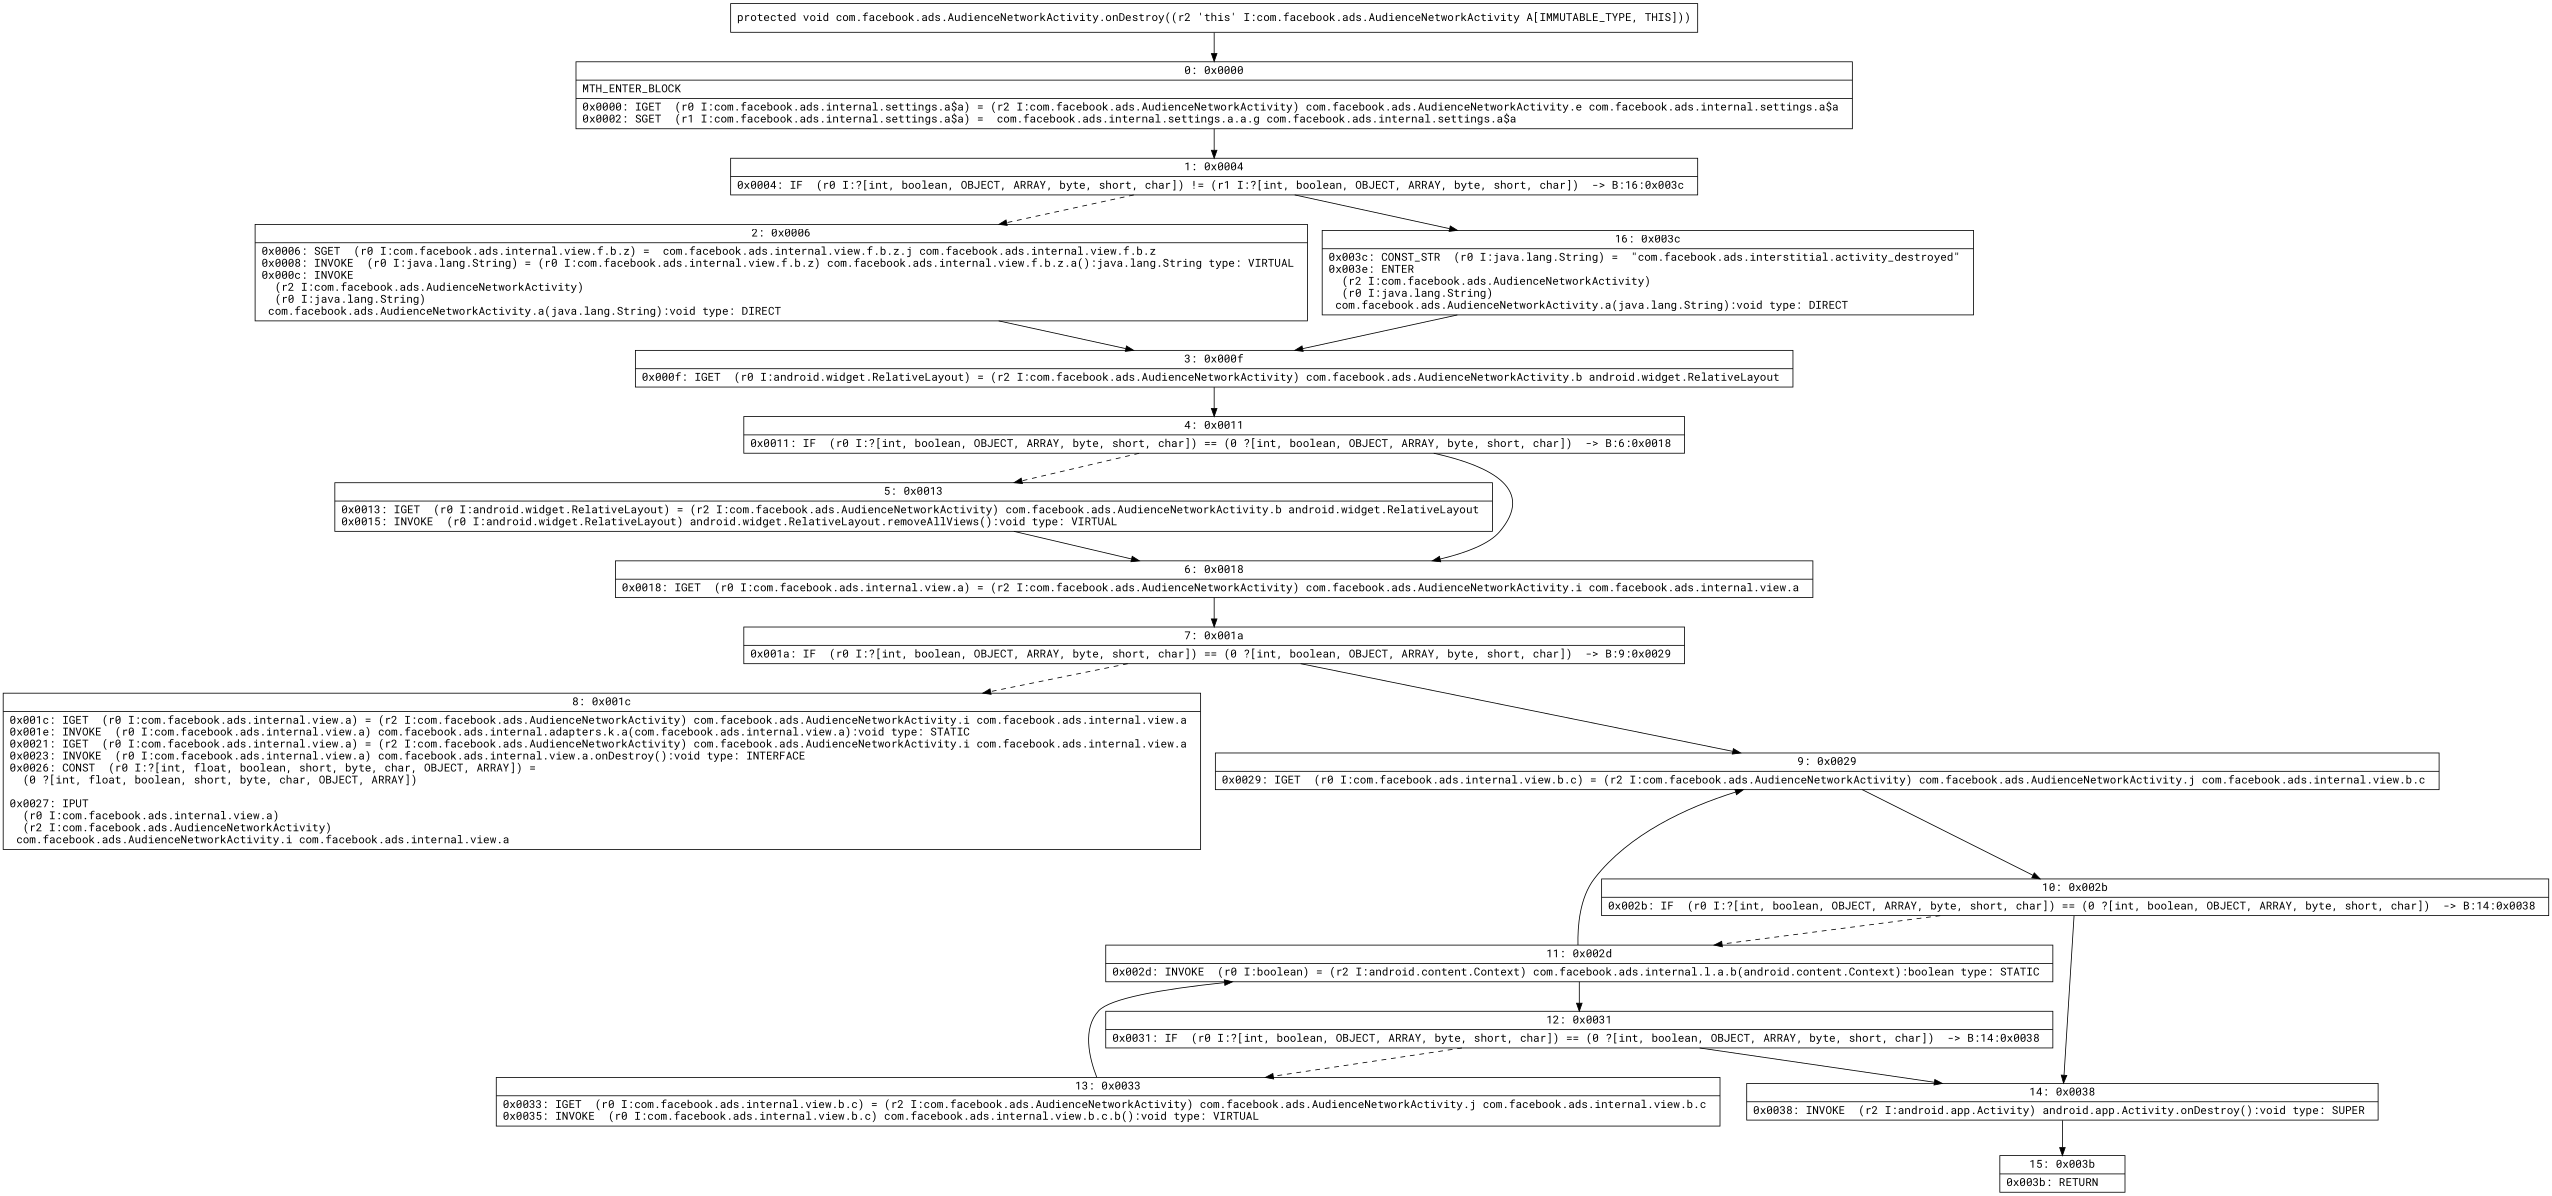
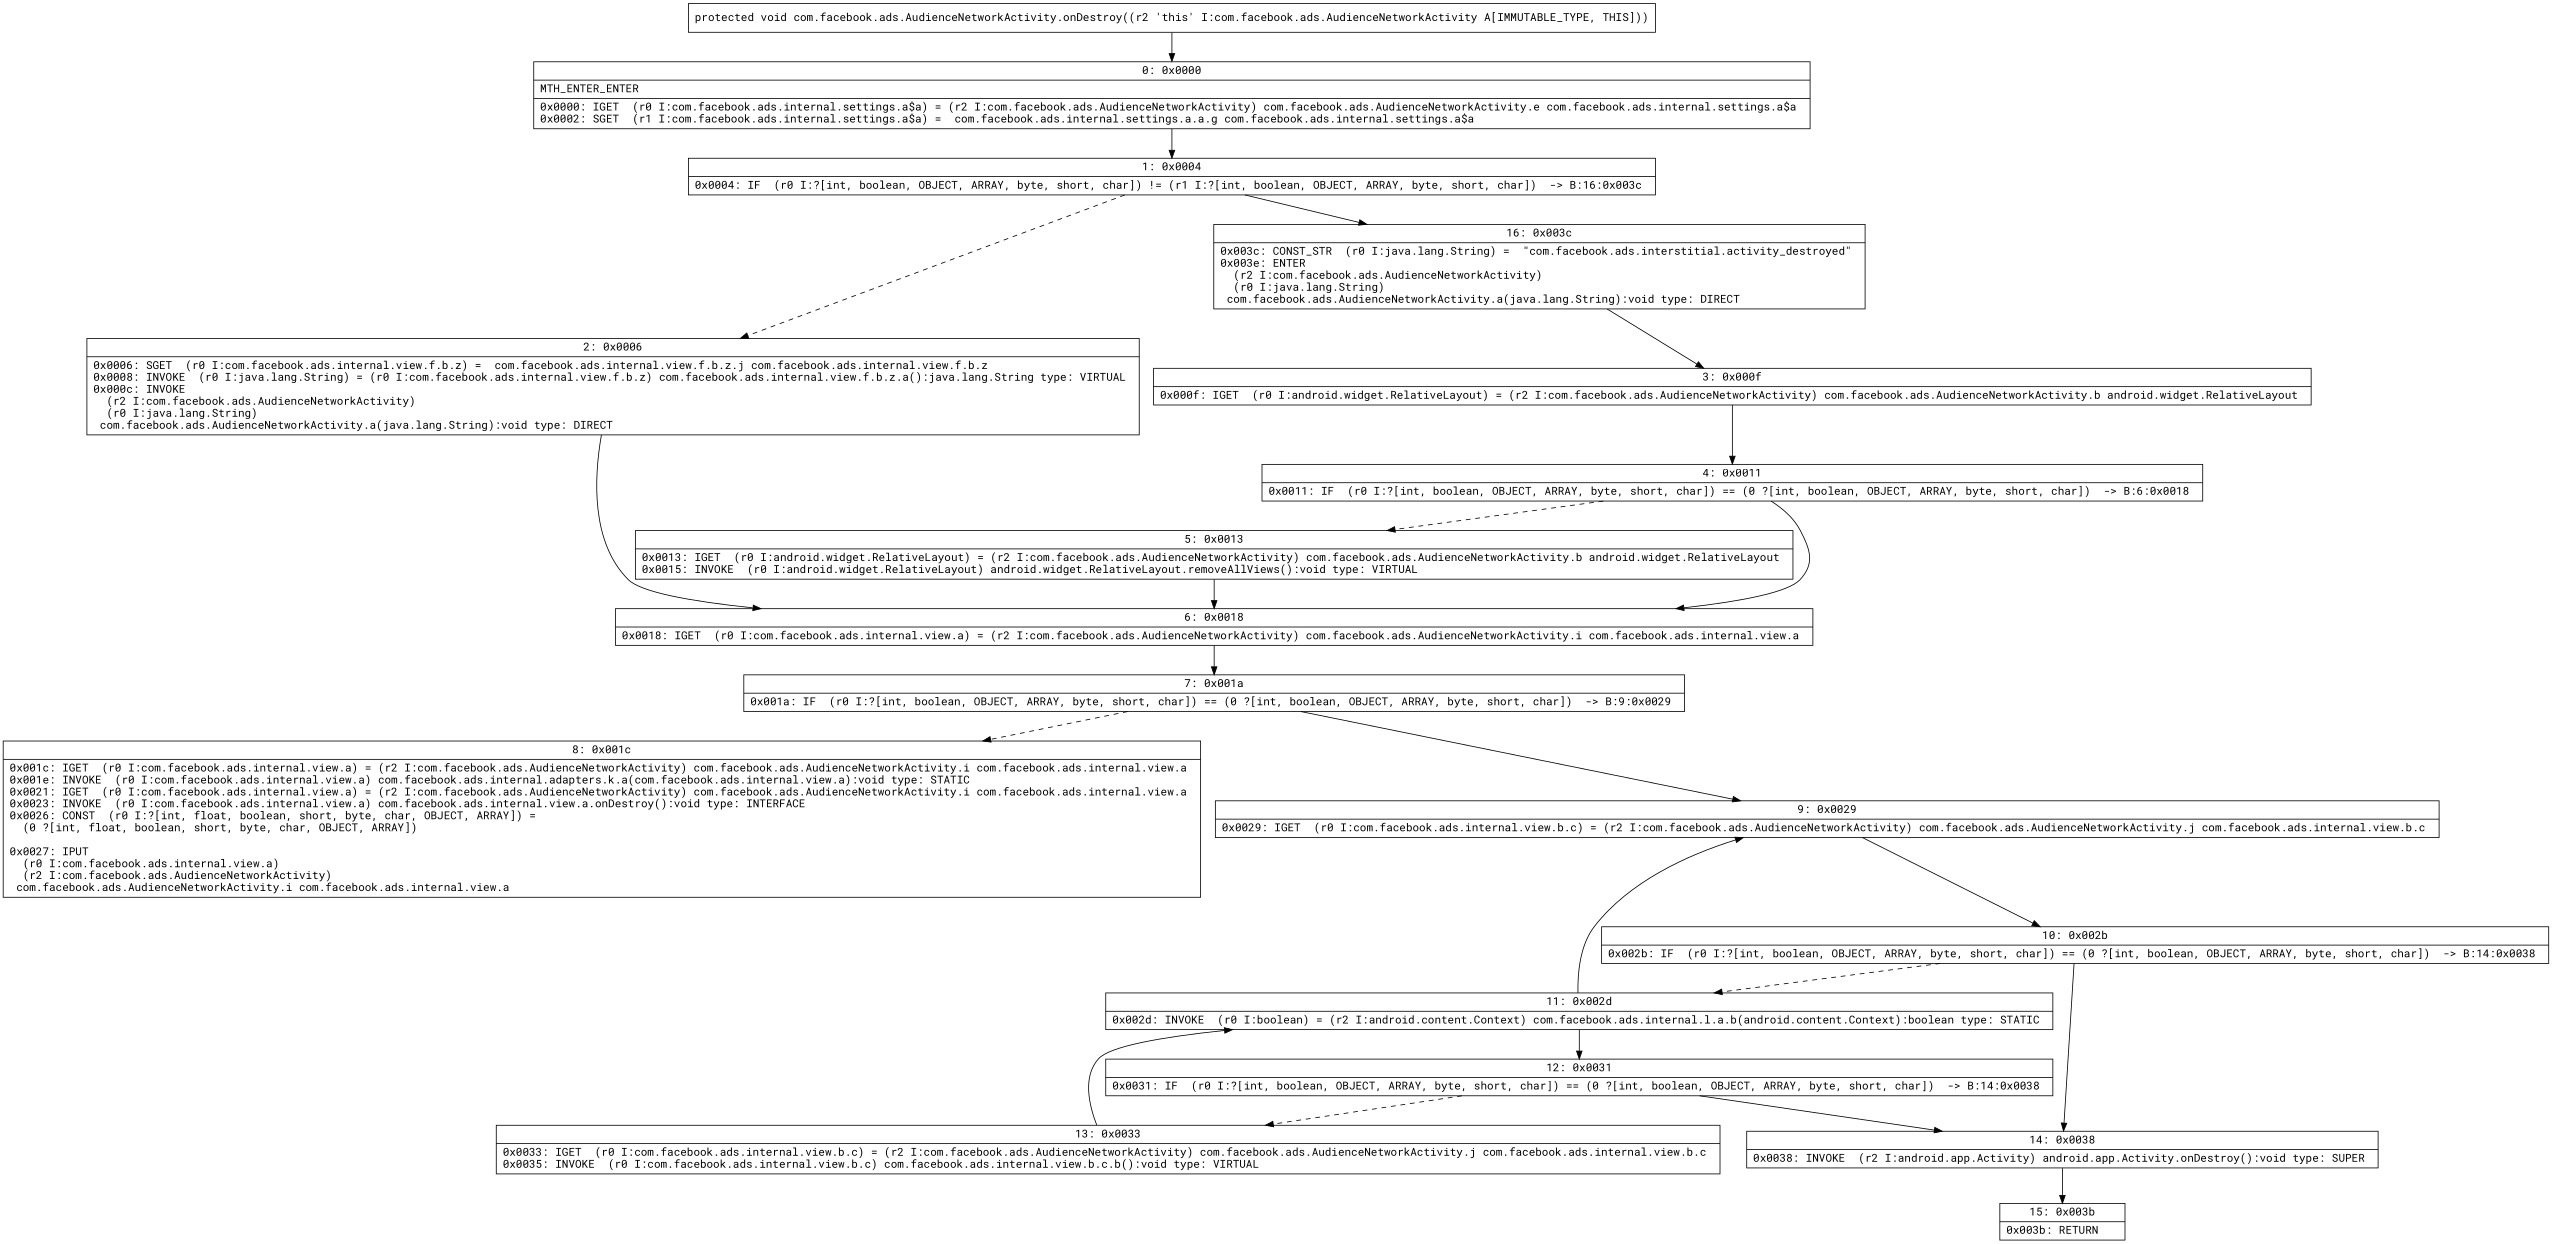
node "0: 0x0000": text "MTH_ENTER_BLOCK" -> "MTH_ENTER_ENTER"
edge "2: 0x0006" -> "3: 0x000f": now "2: 0x0006" -> "6: 0x0018"
